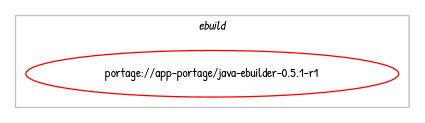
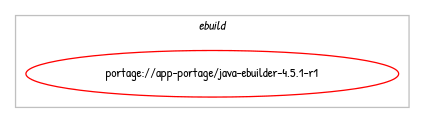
node "portage://app-portage/java-ebuilder-0.5.1-r1": label "portage://app-portage/java-ebuilder-0.5.1-r1" -> "portage://app-portage/java-ebuilder-4.5.1-r1"
